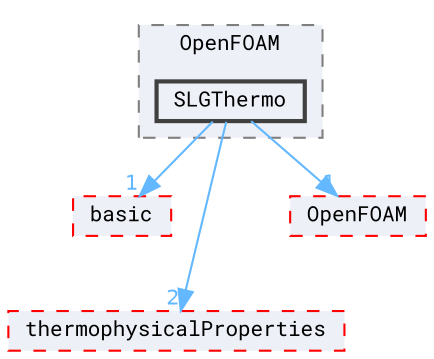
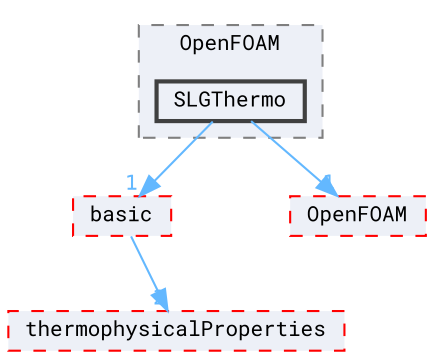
edge "SLGThermo" -> "thermophysicalProperties": now "basic" -> "thermophysicalProperties"
